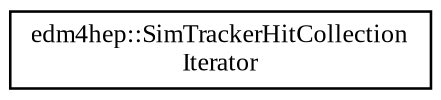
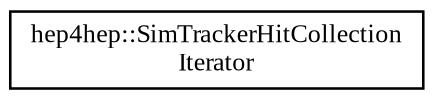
node "edm4hep::SimTrackerHitCollection Iterator": label "edm4hep::SimTrackerHitCollection Iterator" -> "hep4hep::SimTrackerHitCollection Iterator"
